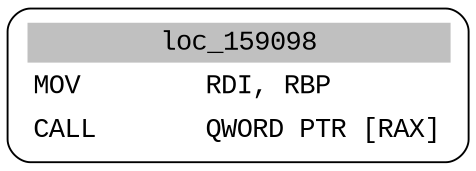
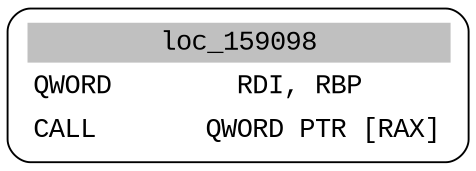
node "loc_159098": text "MOV        RDI, RBP" -> "QWORD        RDI, RBP"
